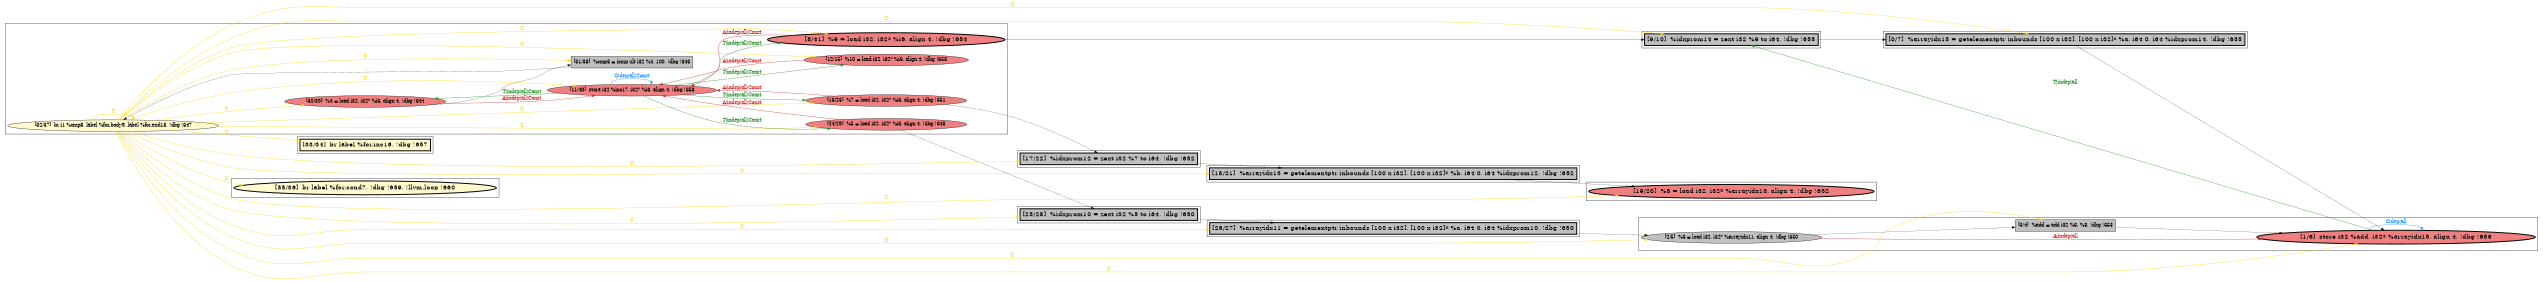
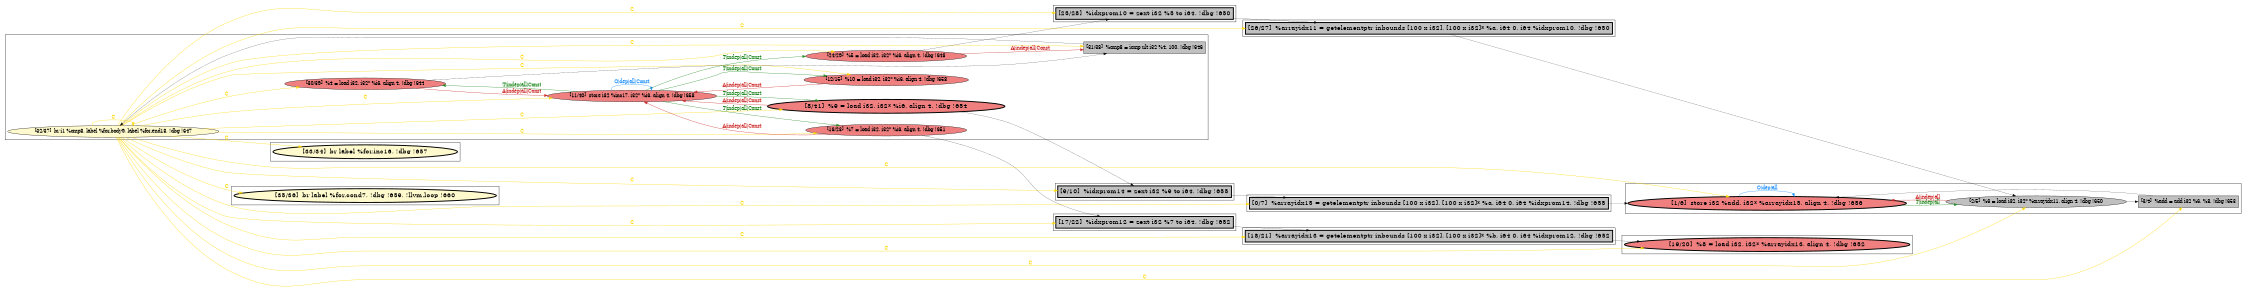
edge "[24/29]  %5 = load i32, i32* %i6, align 4, !dbg !648" -> "[11/40]  store i32 %inc17, i32* %i6, align 4, !dbg !658": now "[24/29]  %5 = load i32, i32* %i6, align 4, !dbg !648" -> "[31/38]  %cmp8 = icmp ult i32 %4, 100, !dbg !646"
edge "[1/6]  store i32 %add, i32* %arrayidx15, align 4, !dbg !656" -> "[9/10]  %idxprom14 = zext i32 %9 to i64, !dbg !655": now "[1/6]  store i32 %add, i32* %arrayidx15, align 4, !dbg !656" -> "[2/5]  %6 = load i32, i32* %arrayidx11, align 4, !dbg !650"
node "[33/34]  br label %for.inc16, !dbg !657": shape box -> ellipse
